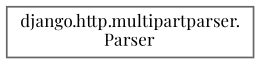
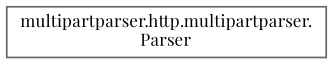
node "django.http.multipartparser. Parser": label "django.http.multipartparser. Parser" -> "multipartparser.http.multipartparser. Parser"
